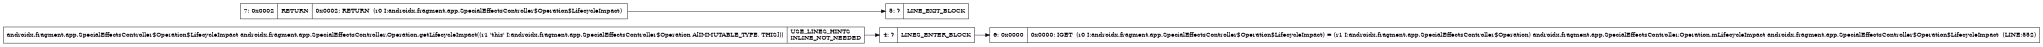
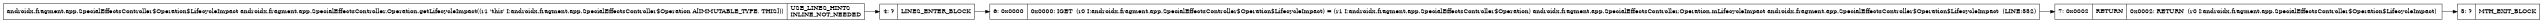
node "5: ?": text "LINE_EXIT_BLOCK" -> "MTH_EXIT_BLOCK"
edge "6: 0x0000" -> "7: 0x0002": added
